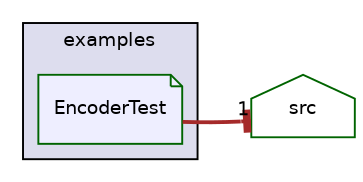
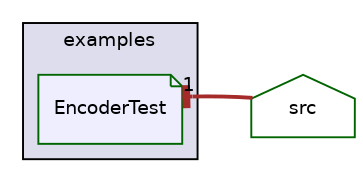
edge "EncoderTest" -> "src": reversed
